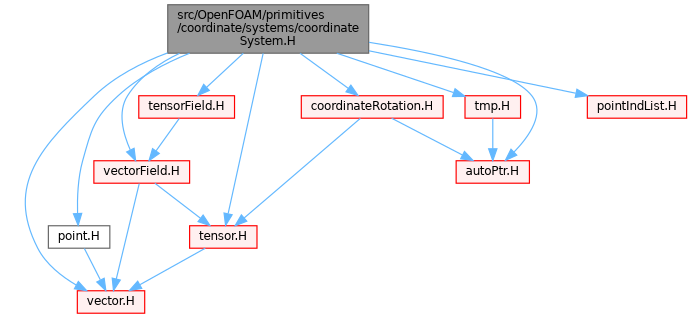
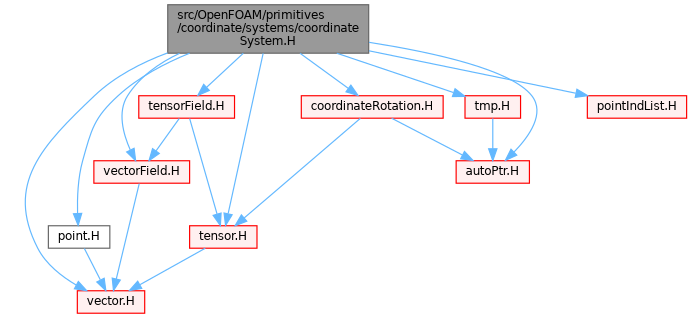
edge "vectorField.H" -> "tensor.H": now "tensorField.H" -> "tensor.H"
